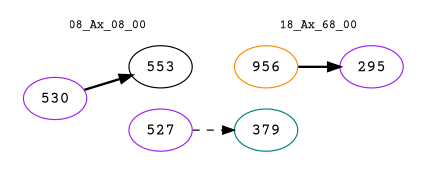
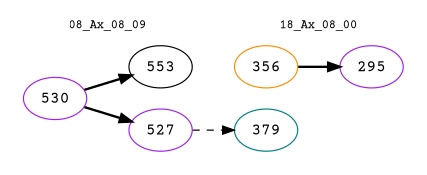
cluster "08_Ax_08_00": label "08_Ax_08_00" -> "08_Ax_08_09"
cluster "18_Ax_68_00": label "18_Ax_68_00" -> "18_Ax_08_00"
node "956": label "956" -> "356"
edge "530" -> "527": added
